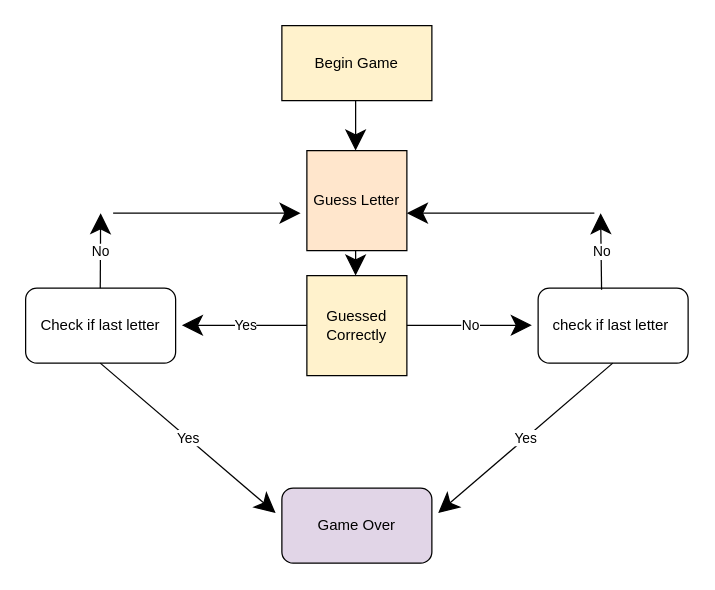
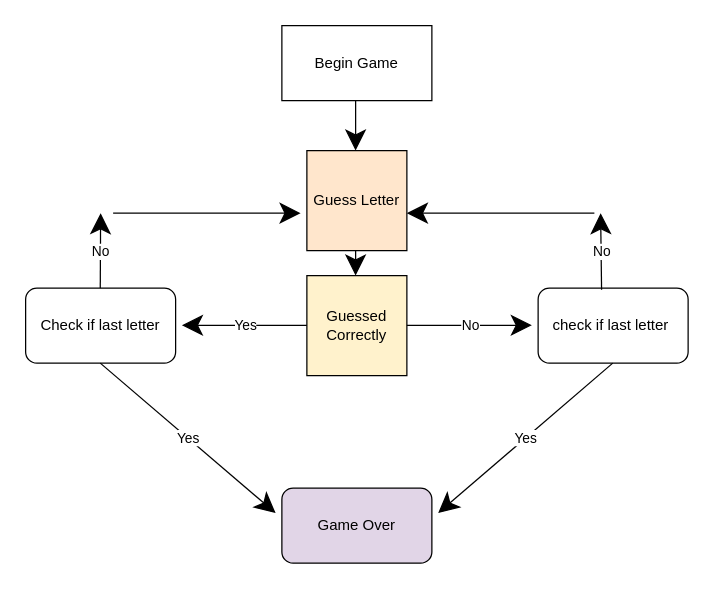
node "Begin Game": fillcolor #fff2cc -> #ffffff
